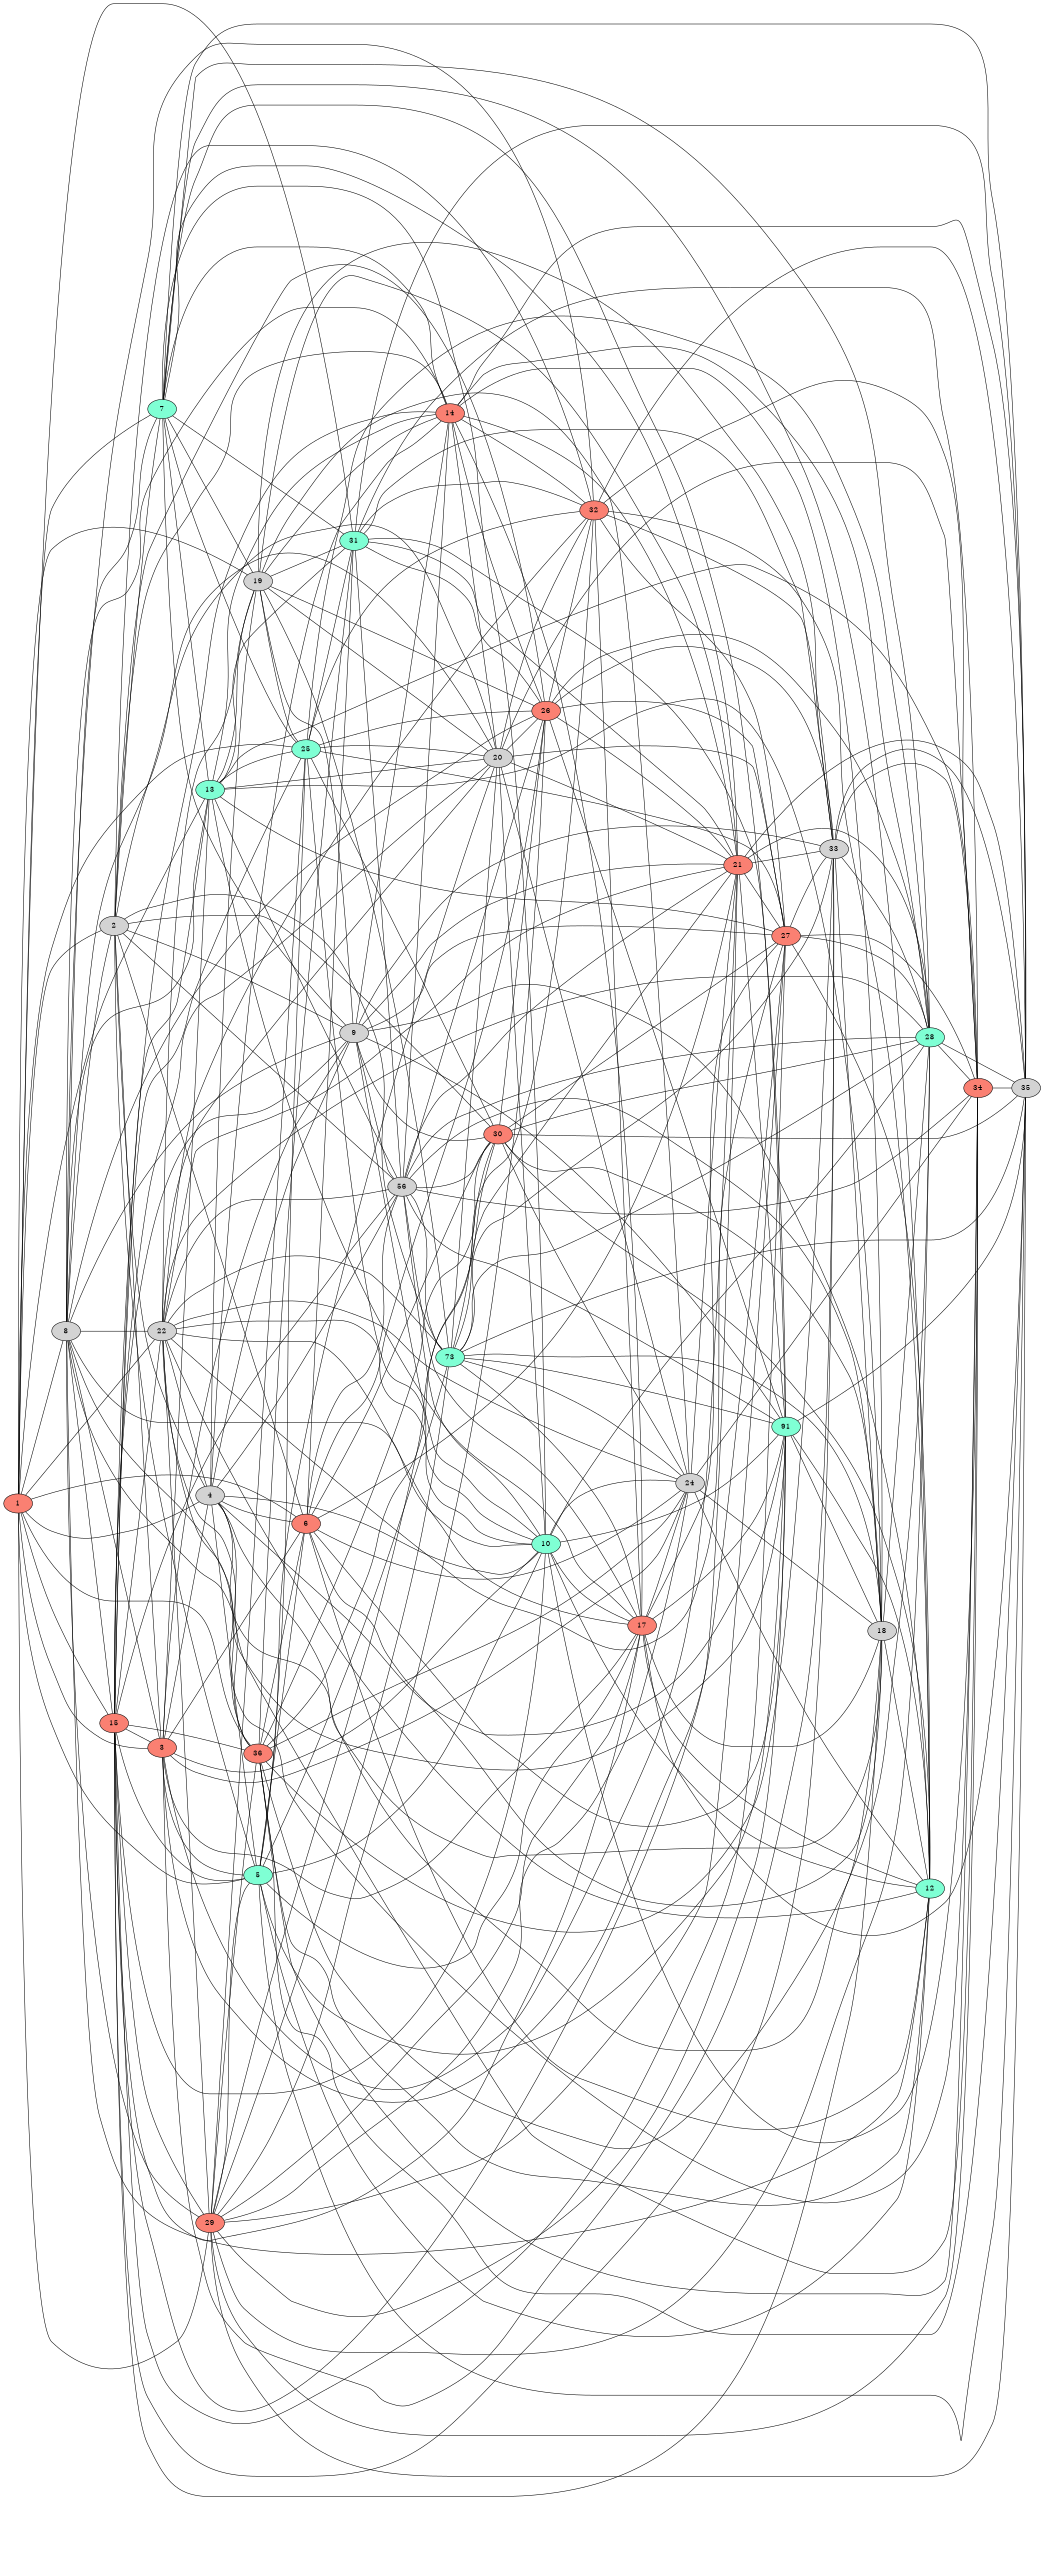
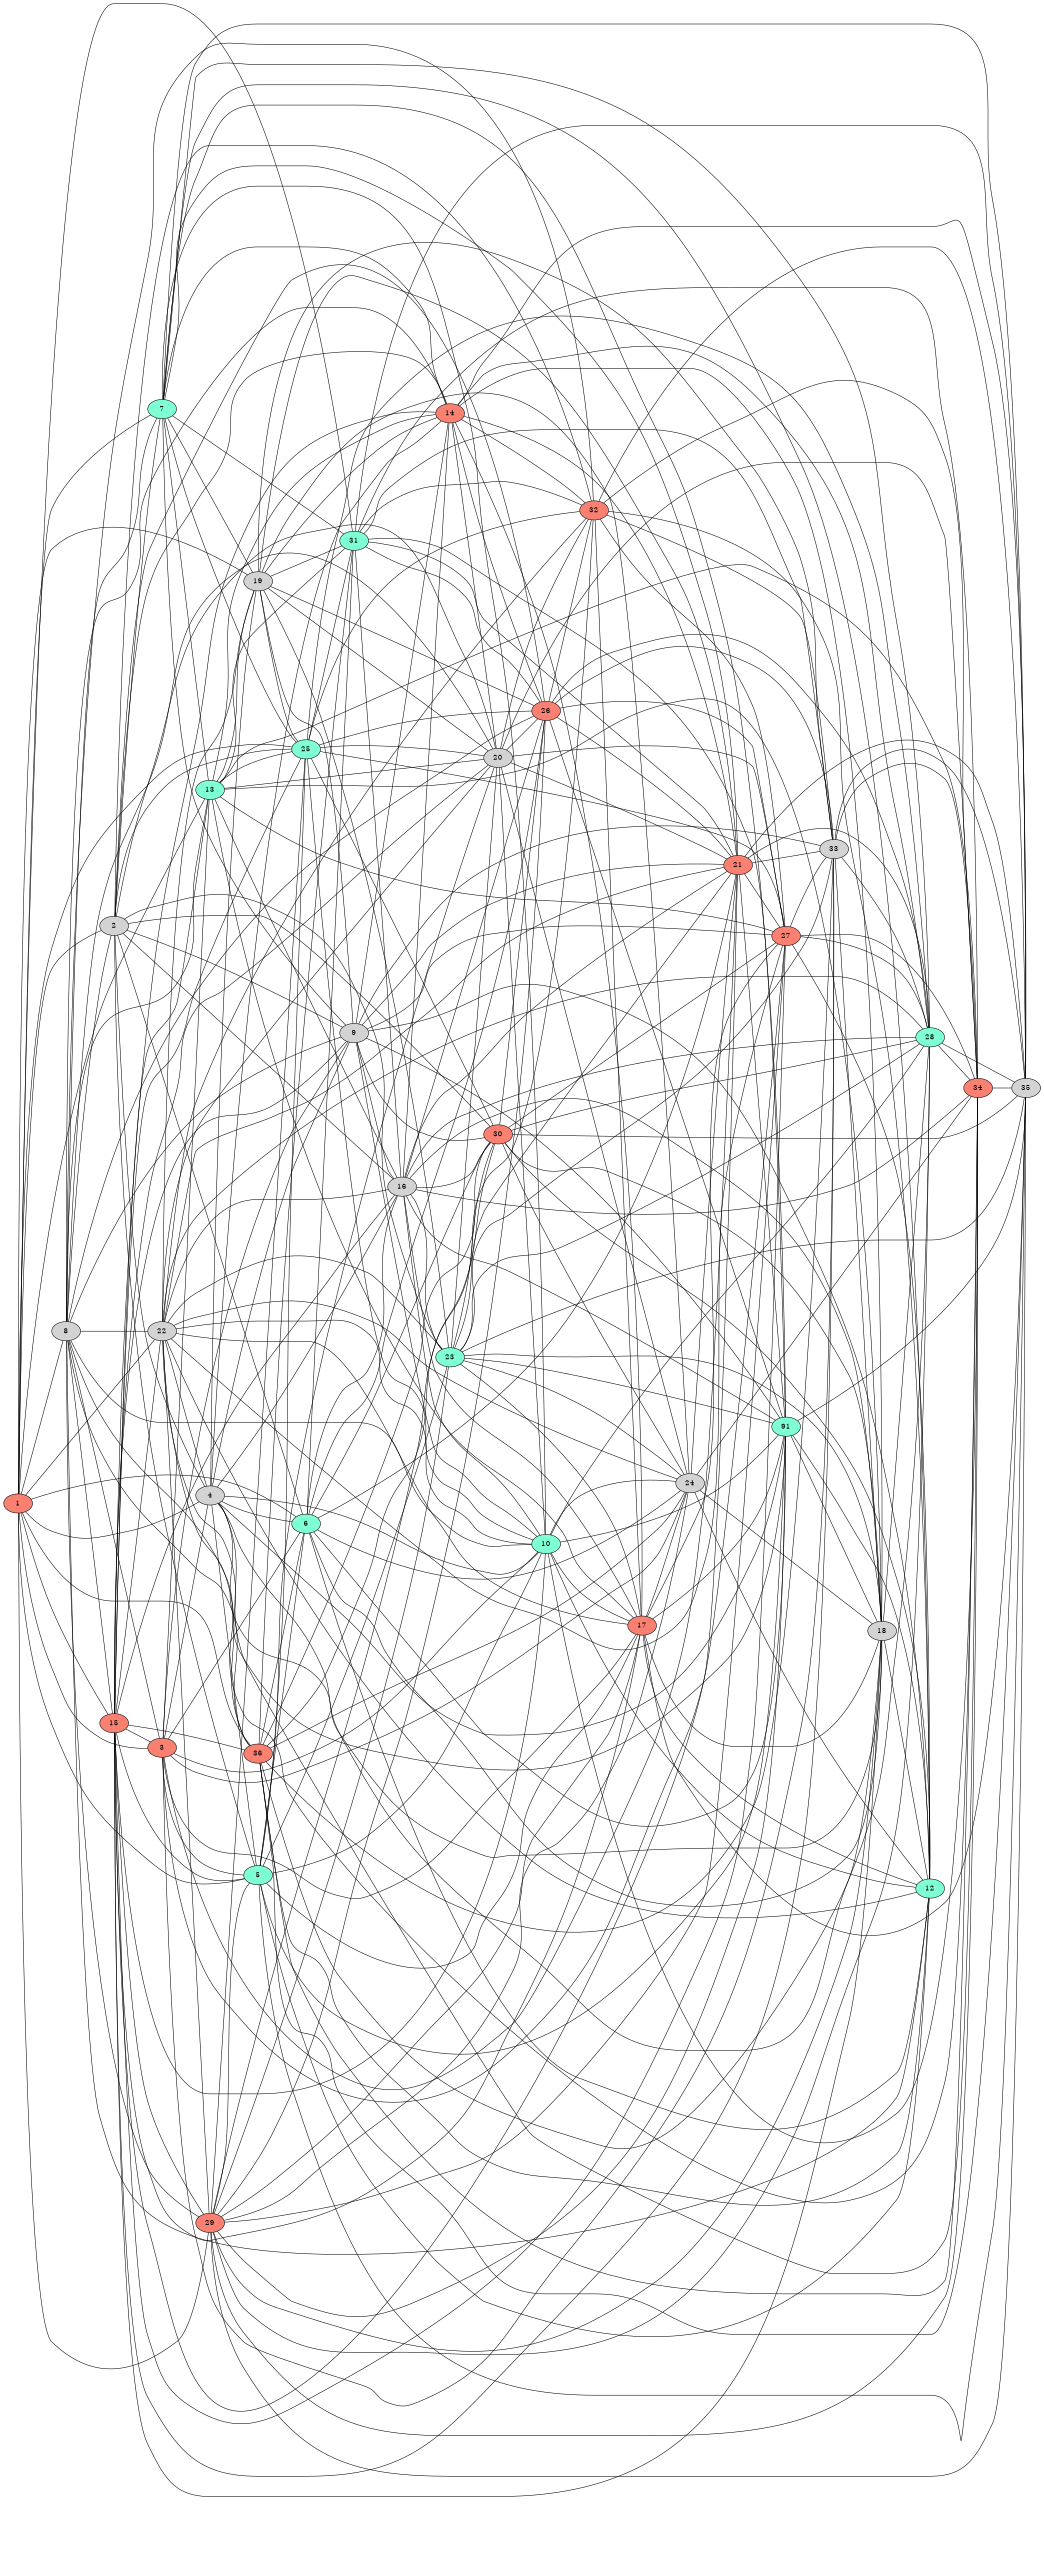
node "56": label "56" -> "16"
edge "2" -- "3": now "2" -- "25"
node "73": label "73" -> "23"
node "6": fillcolor salmon -> aquamarine
edge "36" -- "29": now "18" -- "29"
